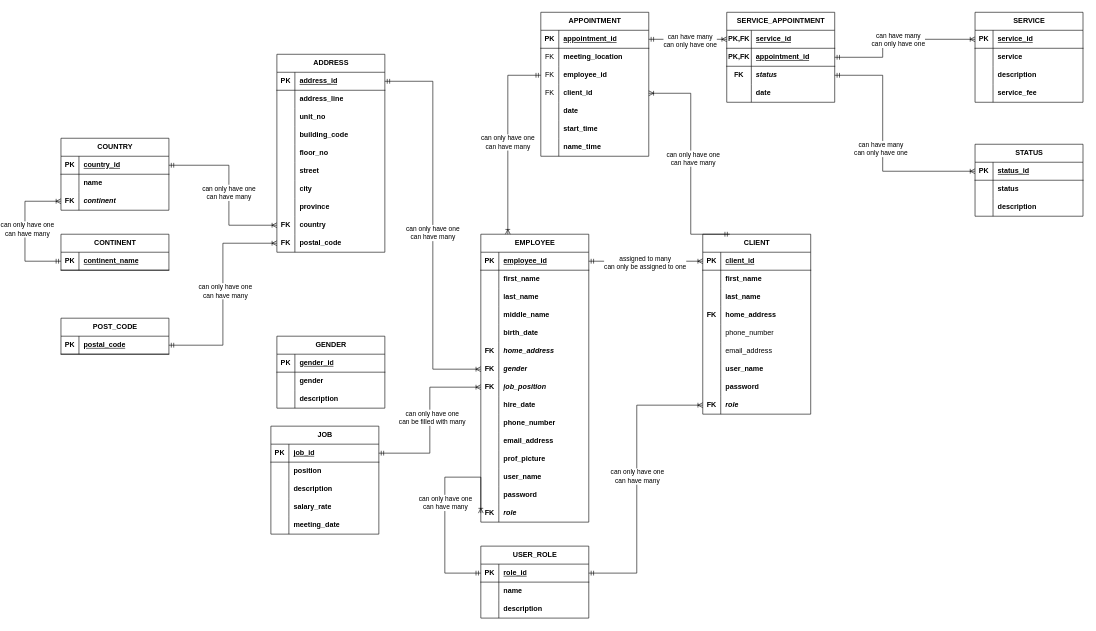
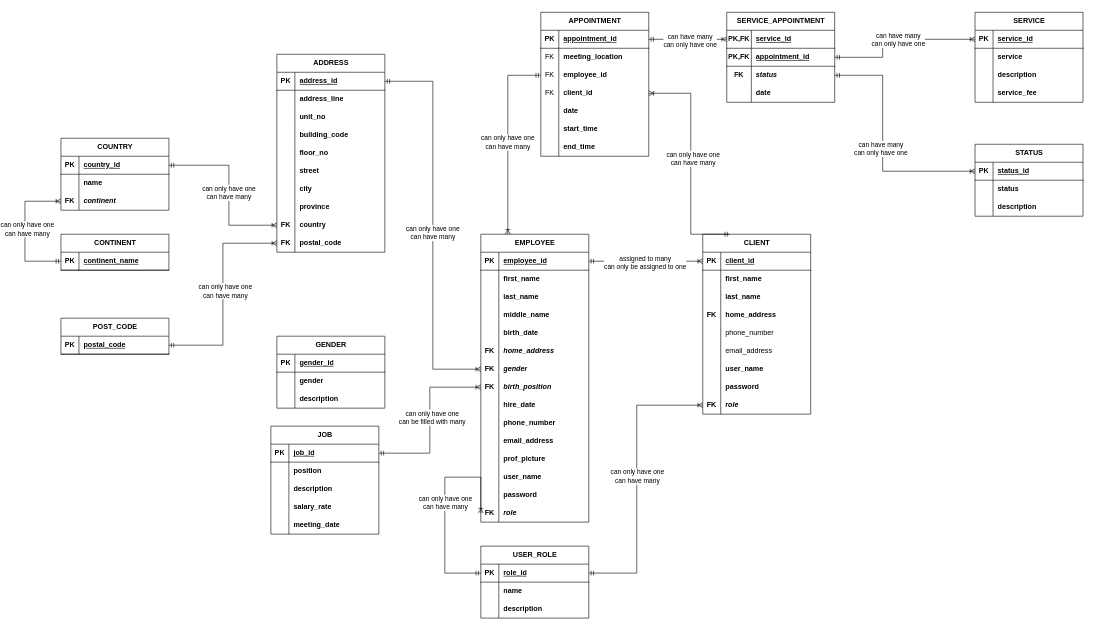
node "name_time": label "name_time" -> "end_time"
node "job_position": label "job_position" -> "birth_position"
